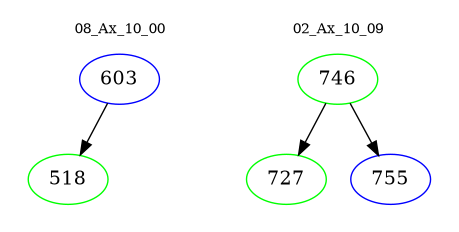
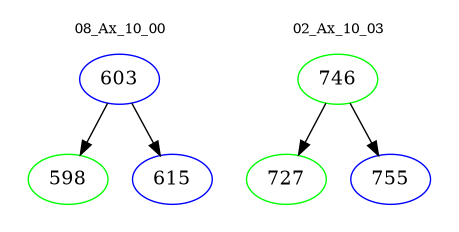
cluster "02_Ax_10_09": label "02_Ax_10_09" -> "02_Ax_10_03"
node "518": label "518" -> "598"
node "615": added
